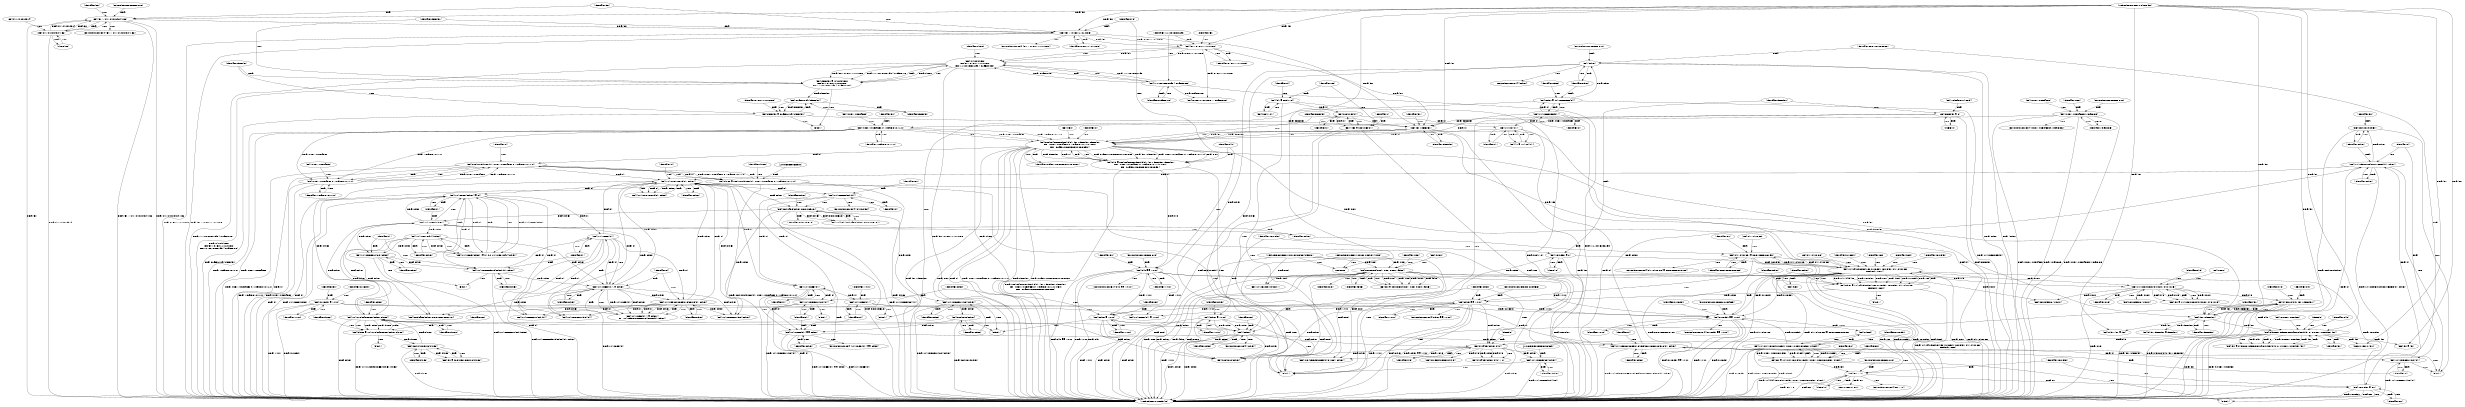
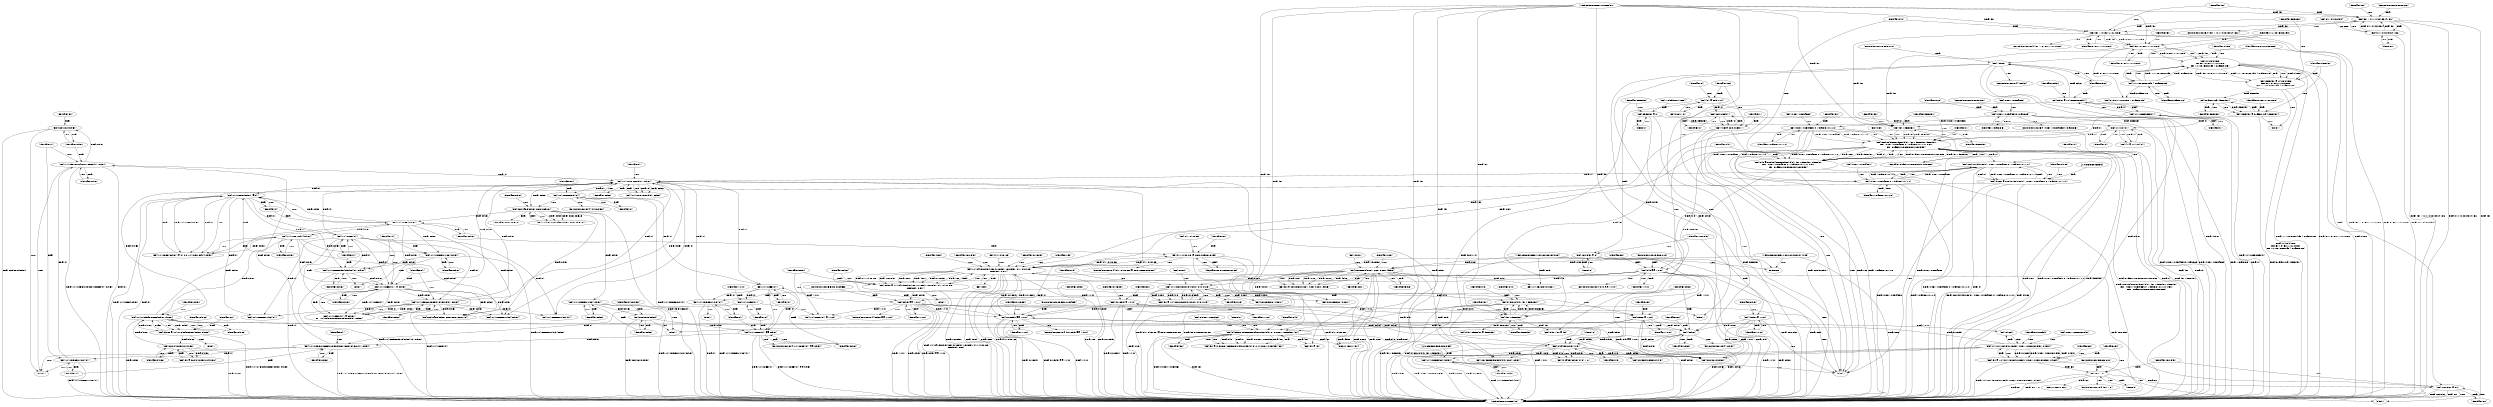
edge "(Call,sk->sk_sndbuf)" -> "(Call,sk->sk_sndbuf - 32)": label "AST: " -> "ORDER: "
node "(MethodParameterIn,struct socket *destroy)": label "(MethodParameterIn,struct socket *destroy)" -> "(MethodParameterIn,struct socket *sock)"
edge "(Call,MAX_SKB_FRAGS * PAGE_SIZE)" -> "(MethodReturn,static int)": removed, label "DDG: MAX_SKB_FRAGS"
node "(Identifier,sk_locked)": added
node "(Call,msg->msg_namelen)": added
node "(Call,err = sock_recvq_errno(timeo))": label "(Call,err = sock_recvq_errno(timeo))" -> "(Call,err = sock_intr_errno(timeo))"
